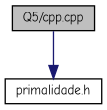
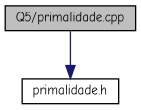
node "Q5/cpp.cpp": label "Q5/cpp.cpp" -> "Q5/primalidade.cpp"
